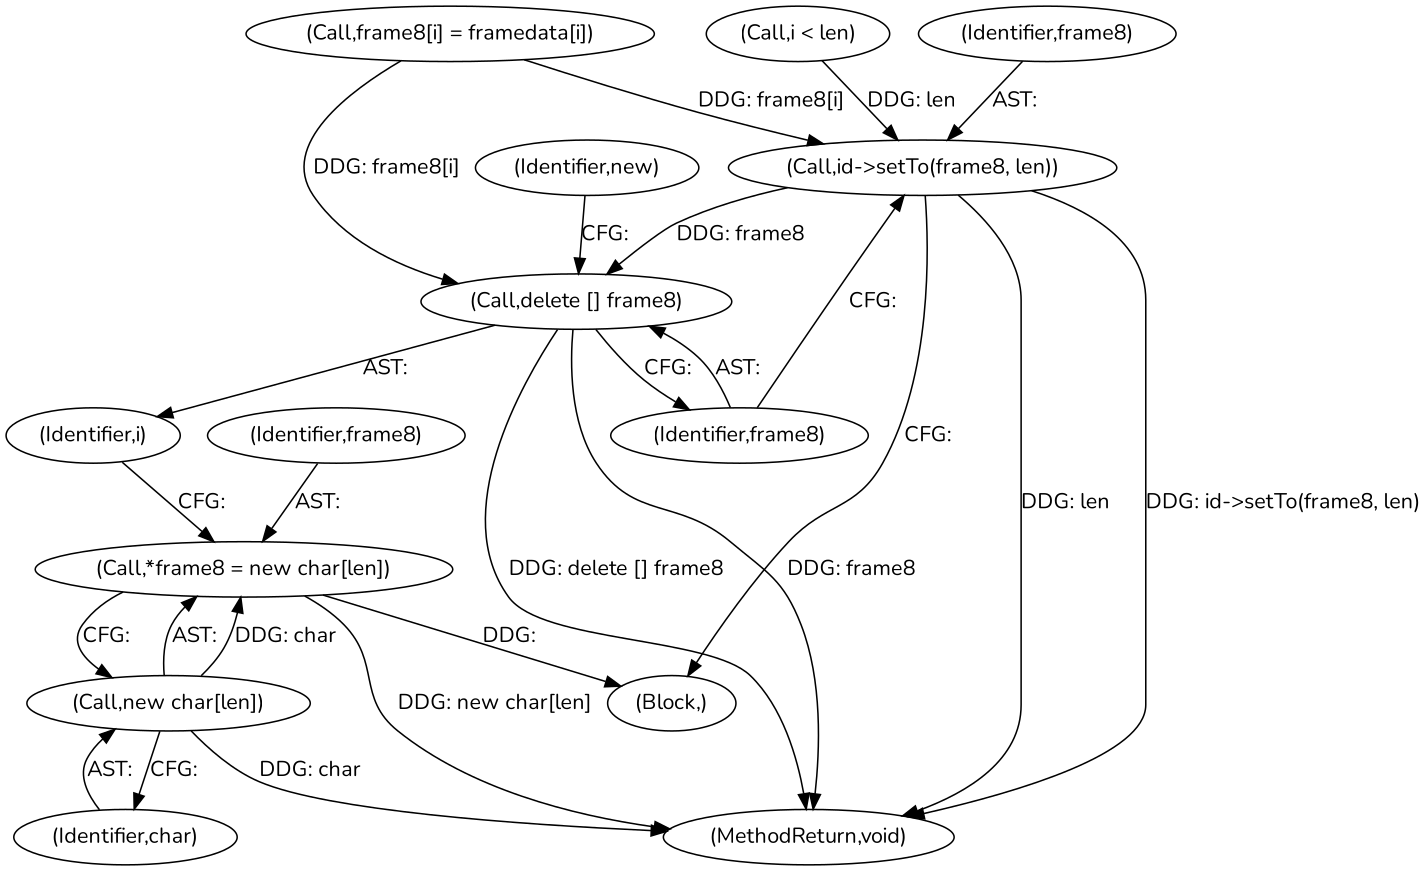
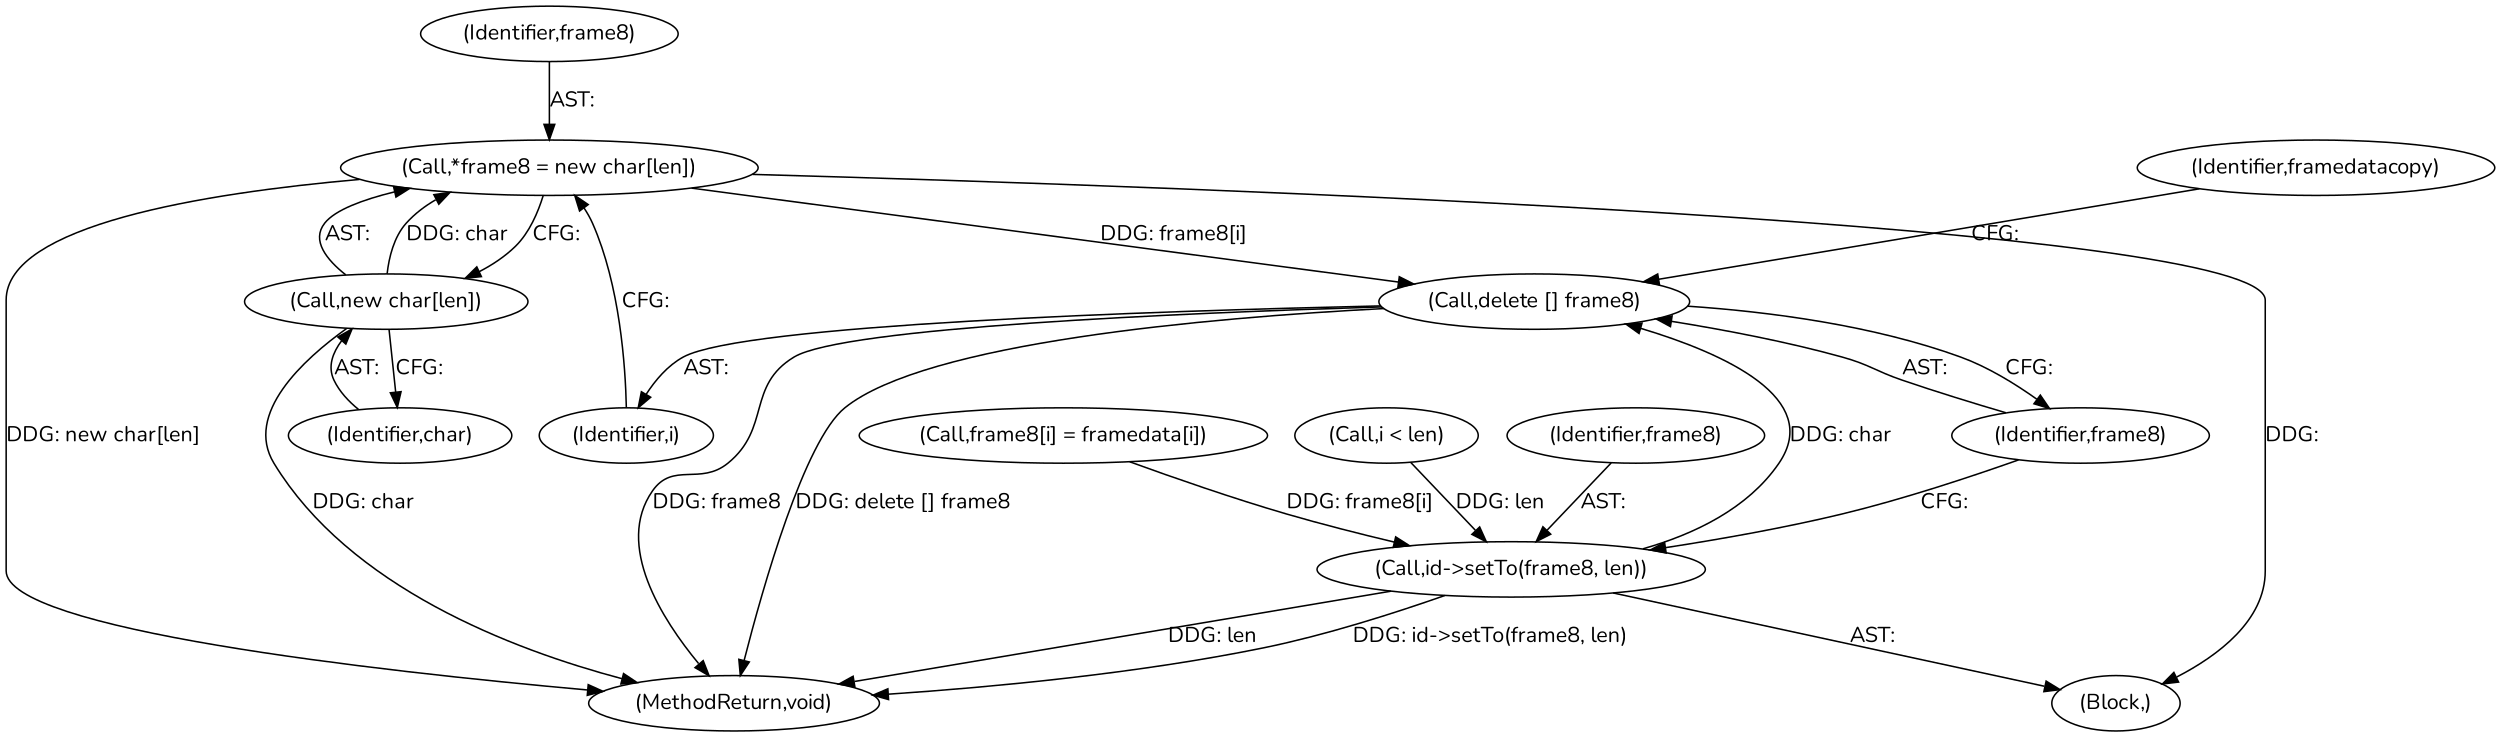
node "(Identifier,new)": label "(Identifier,new)" -> "(Identifier,framedatacopy)"
edge "(Call,frame8[i] = framedata[i])" -> "(Call,delete [] frame8)": now "(Call,*frame8 = new char[len])" -> "(Call,delete [] frame8)"
edge "(Call,id->setTo(frame8, len))" -> "(Call,delete [] frame8)": label "DDG: frame8" -> "DDG: char"
edge "(Call,id->setTo(frame8, len))" -> "(Block,)": label "CFG: " -> "AST: "
